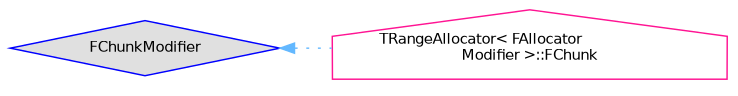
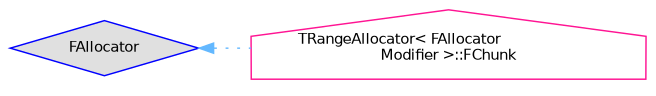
node "FChunkModifier": label "FChunkModifier" -> "FAllocator"
